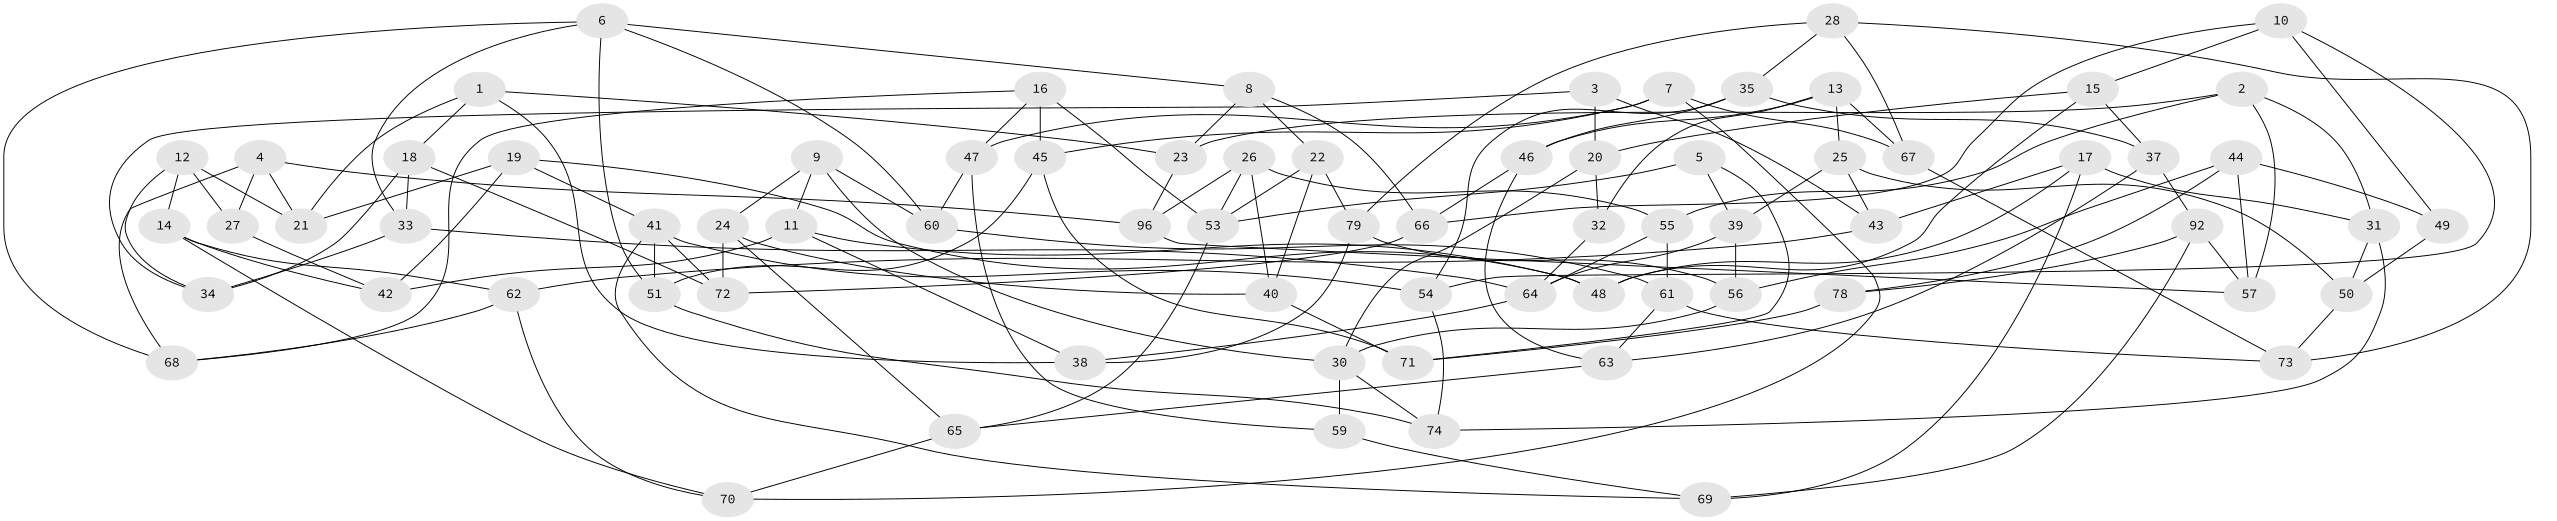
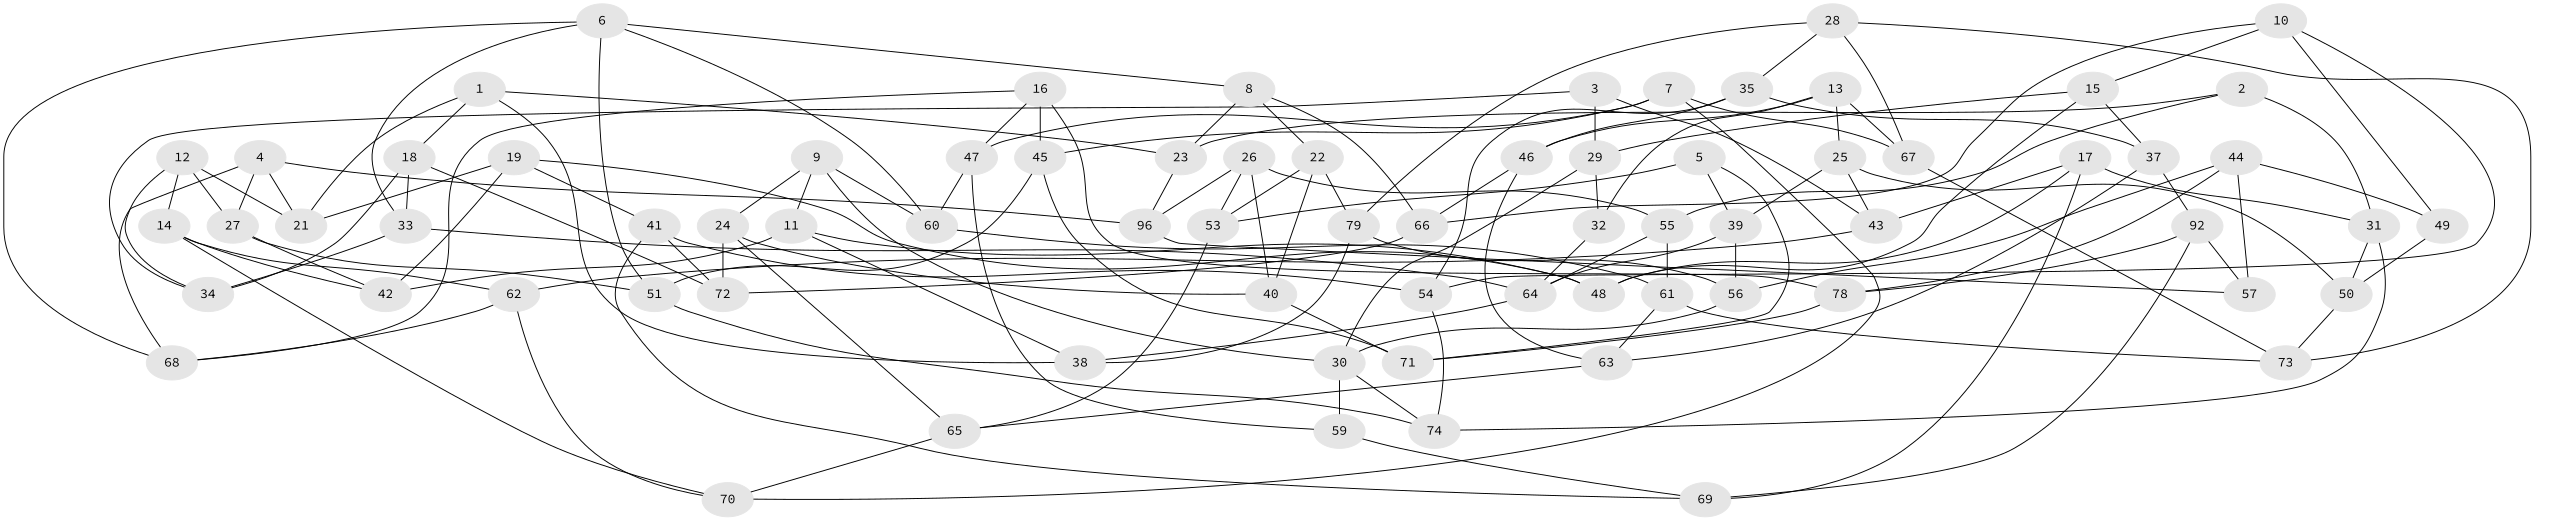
edge "16" -- "53": now "16" -- "78"
node "20": label "20" -> "29"
edge "2" -- "57": removed
edge "41" -- "51": now "27" -- "51"
